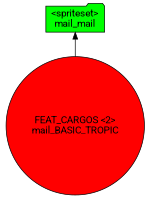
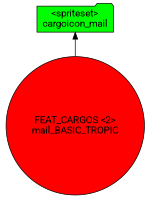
node "<spriteset> mail_mail": label "<spriteset> mail_mail" -> "<spriteset> cargoicon_mail"
